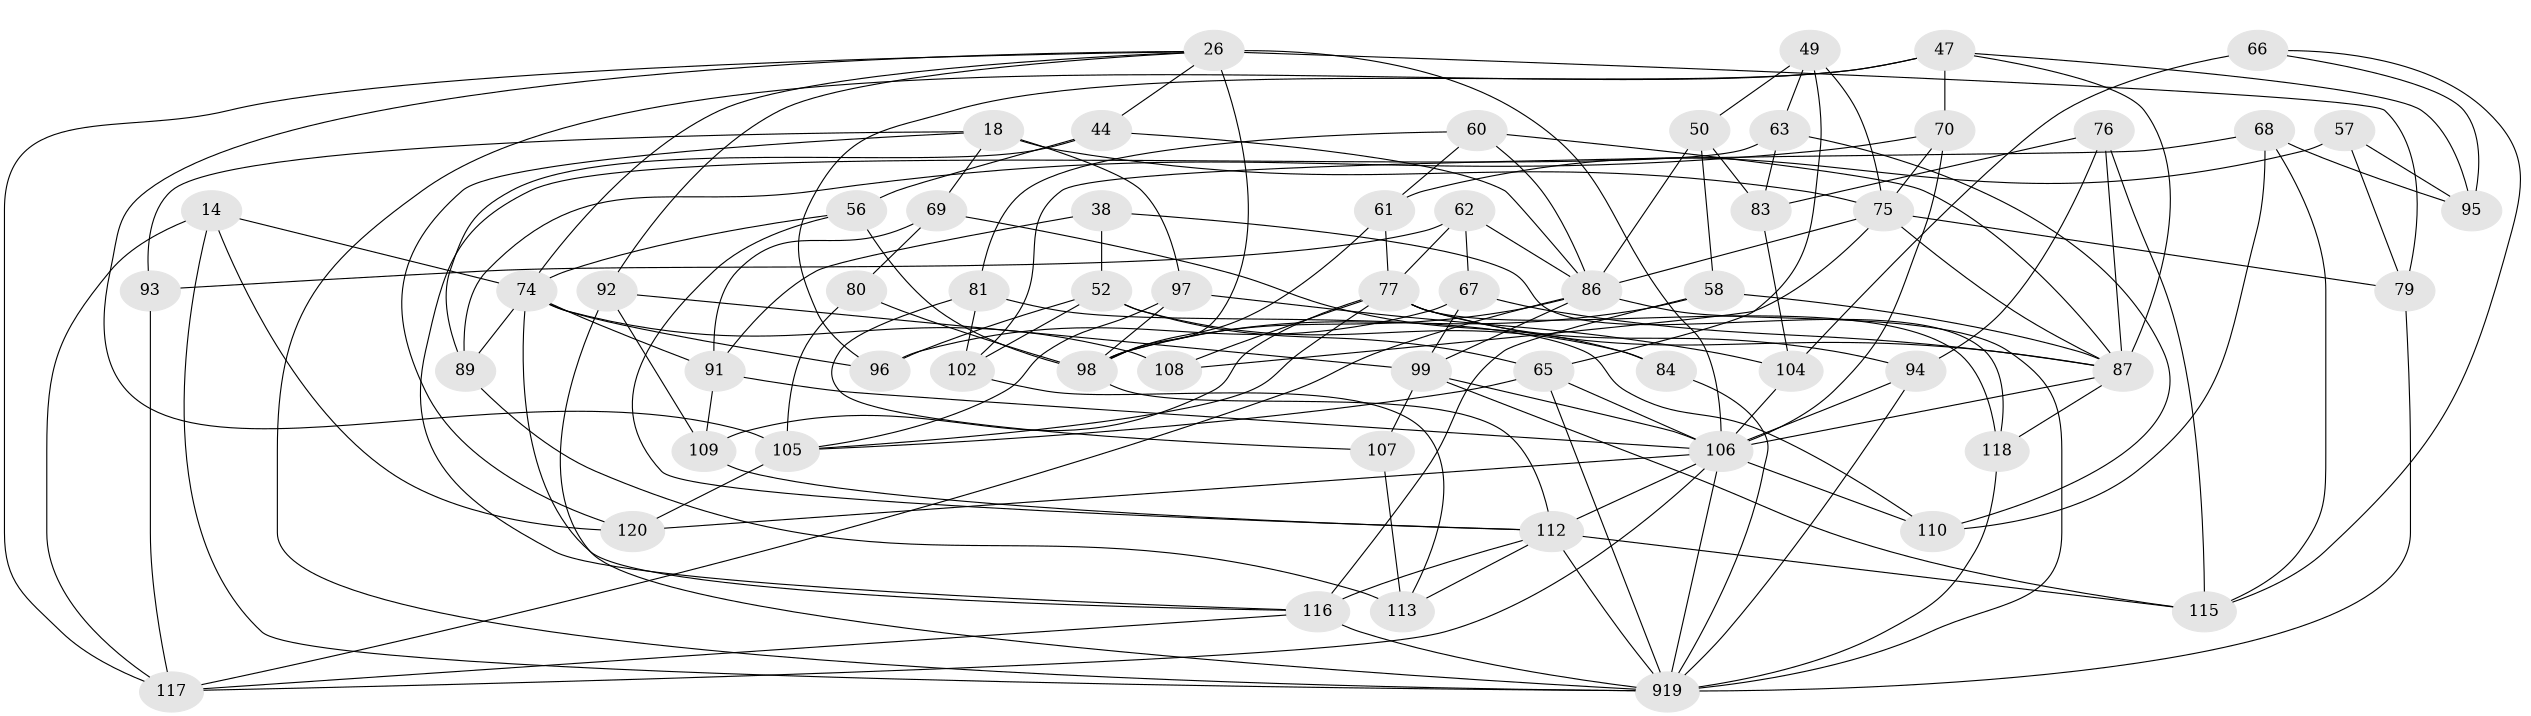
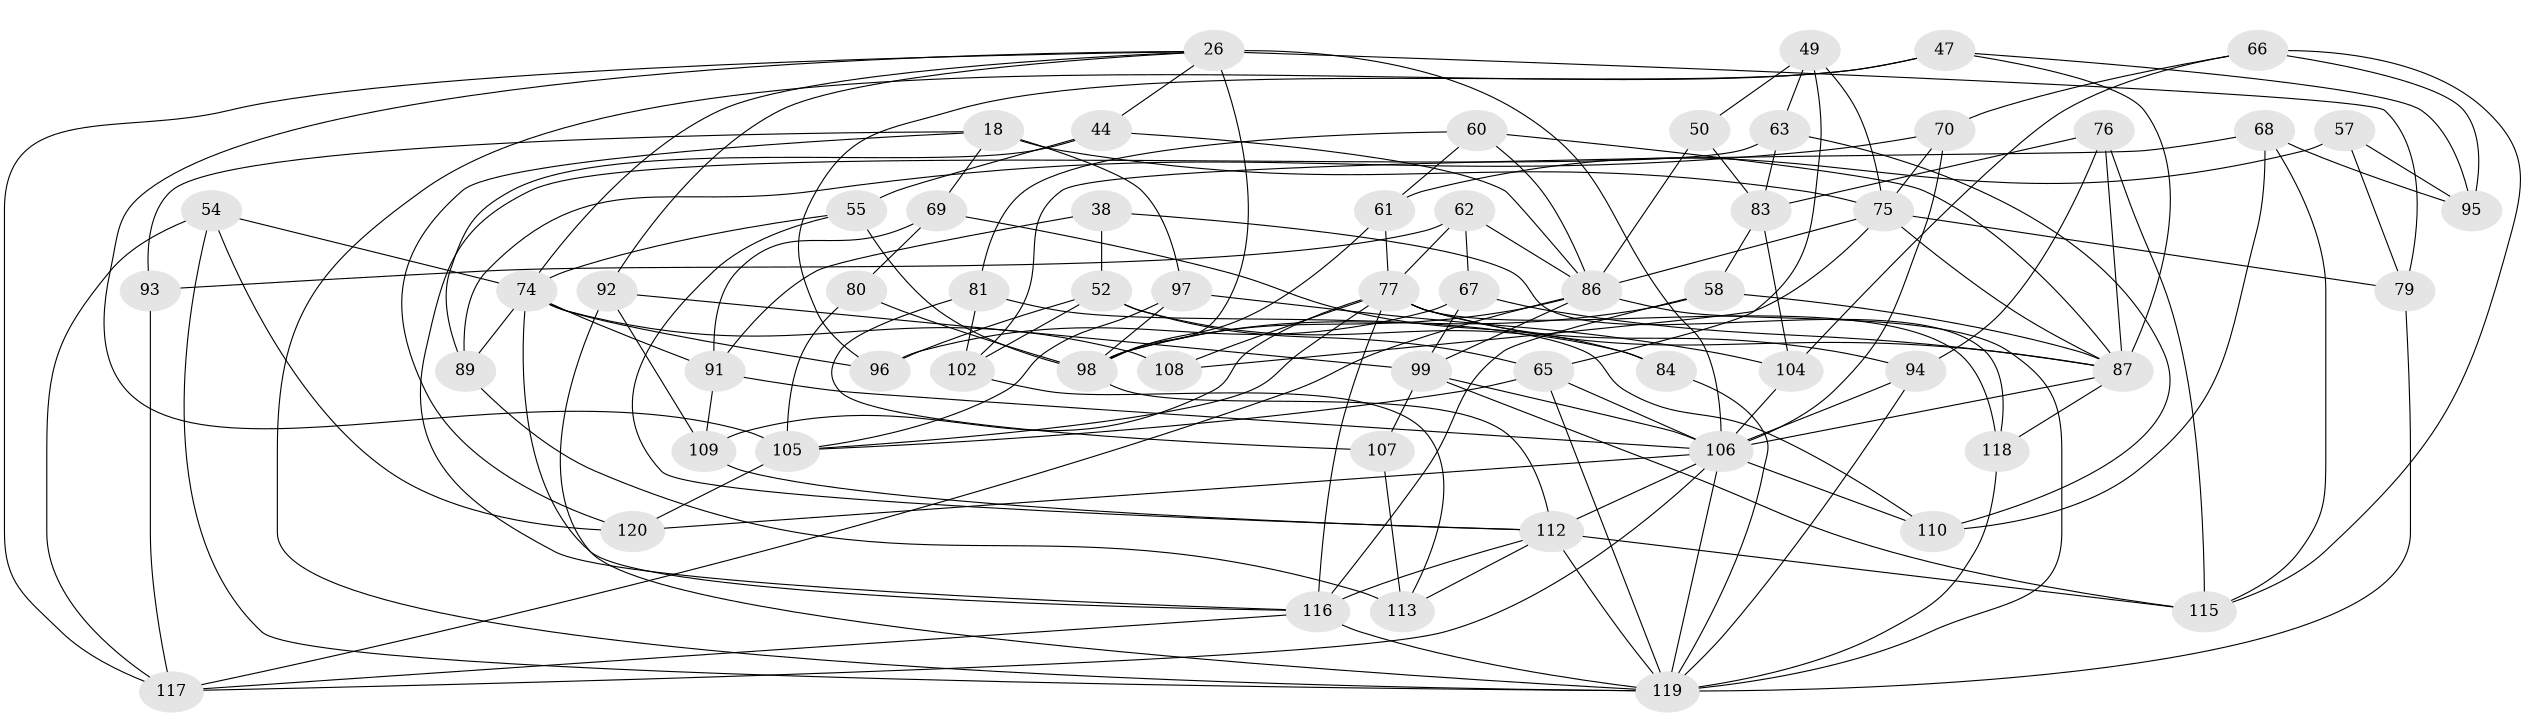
edge "47" -- "70": now "66" -- "70"
node "14": label "14" -> "54"
node "56": label "56" -> "55"
edge "50" -- "58": now "83" -- "58"
edge "77" -- "116": added
node "919": label "919" -> "119"
